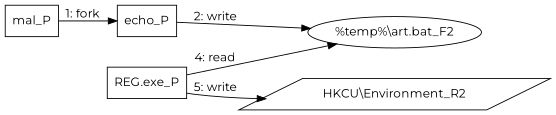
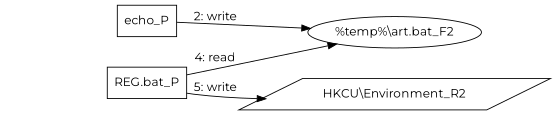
node "mal_P": removed
node "REG.exe_P": label "REG.exe_P" -> "REG.bat_P"
